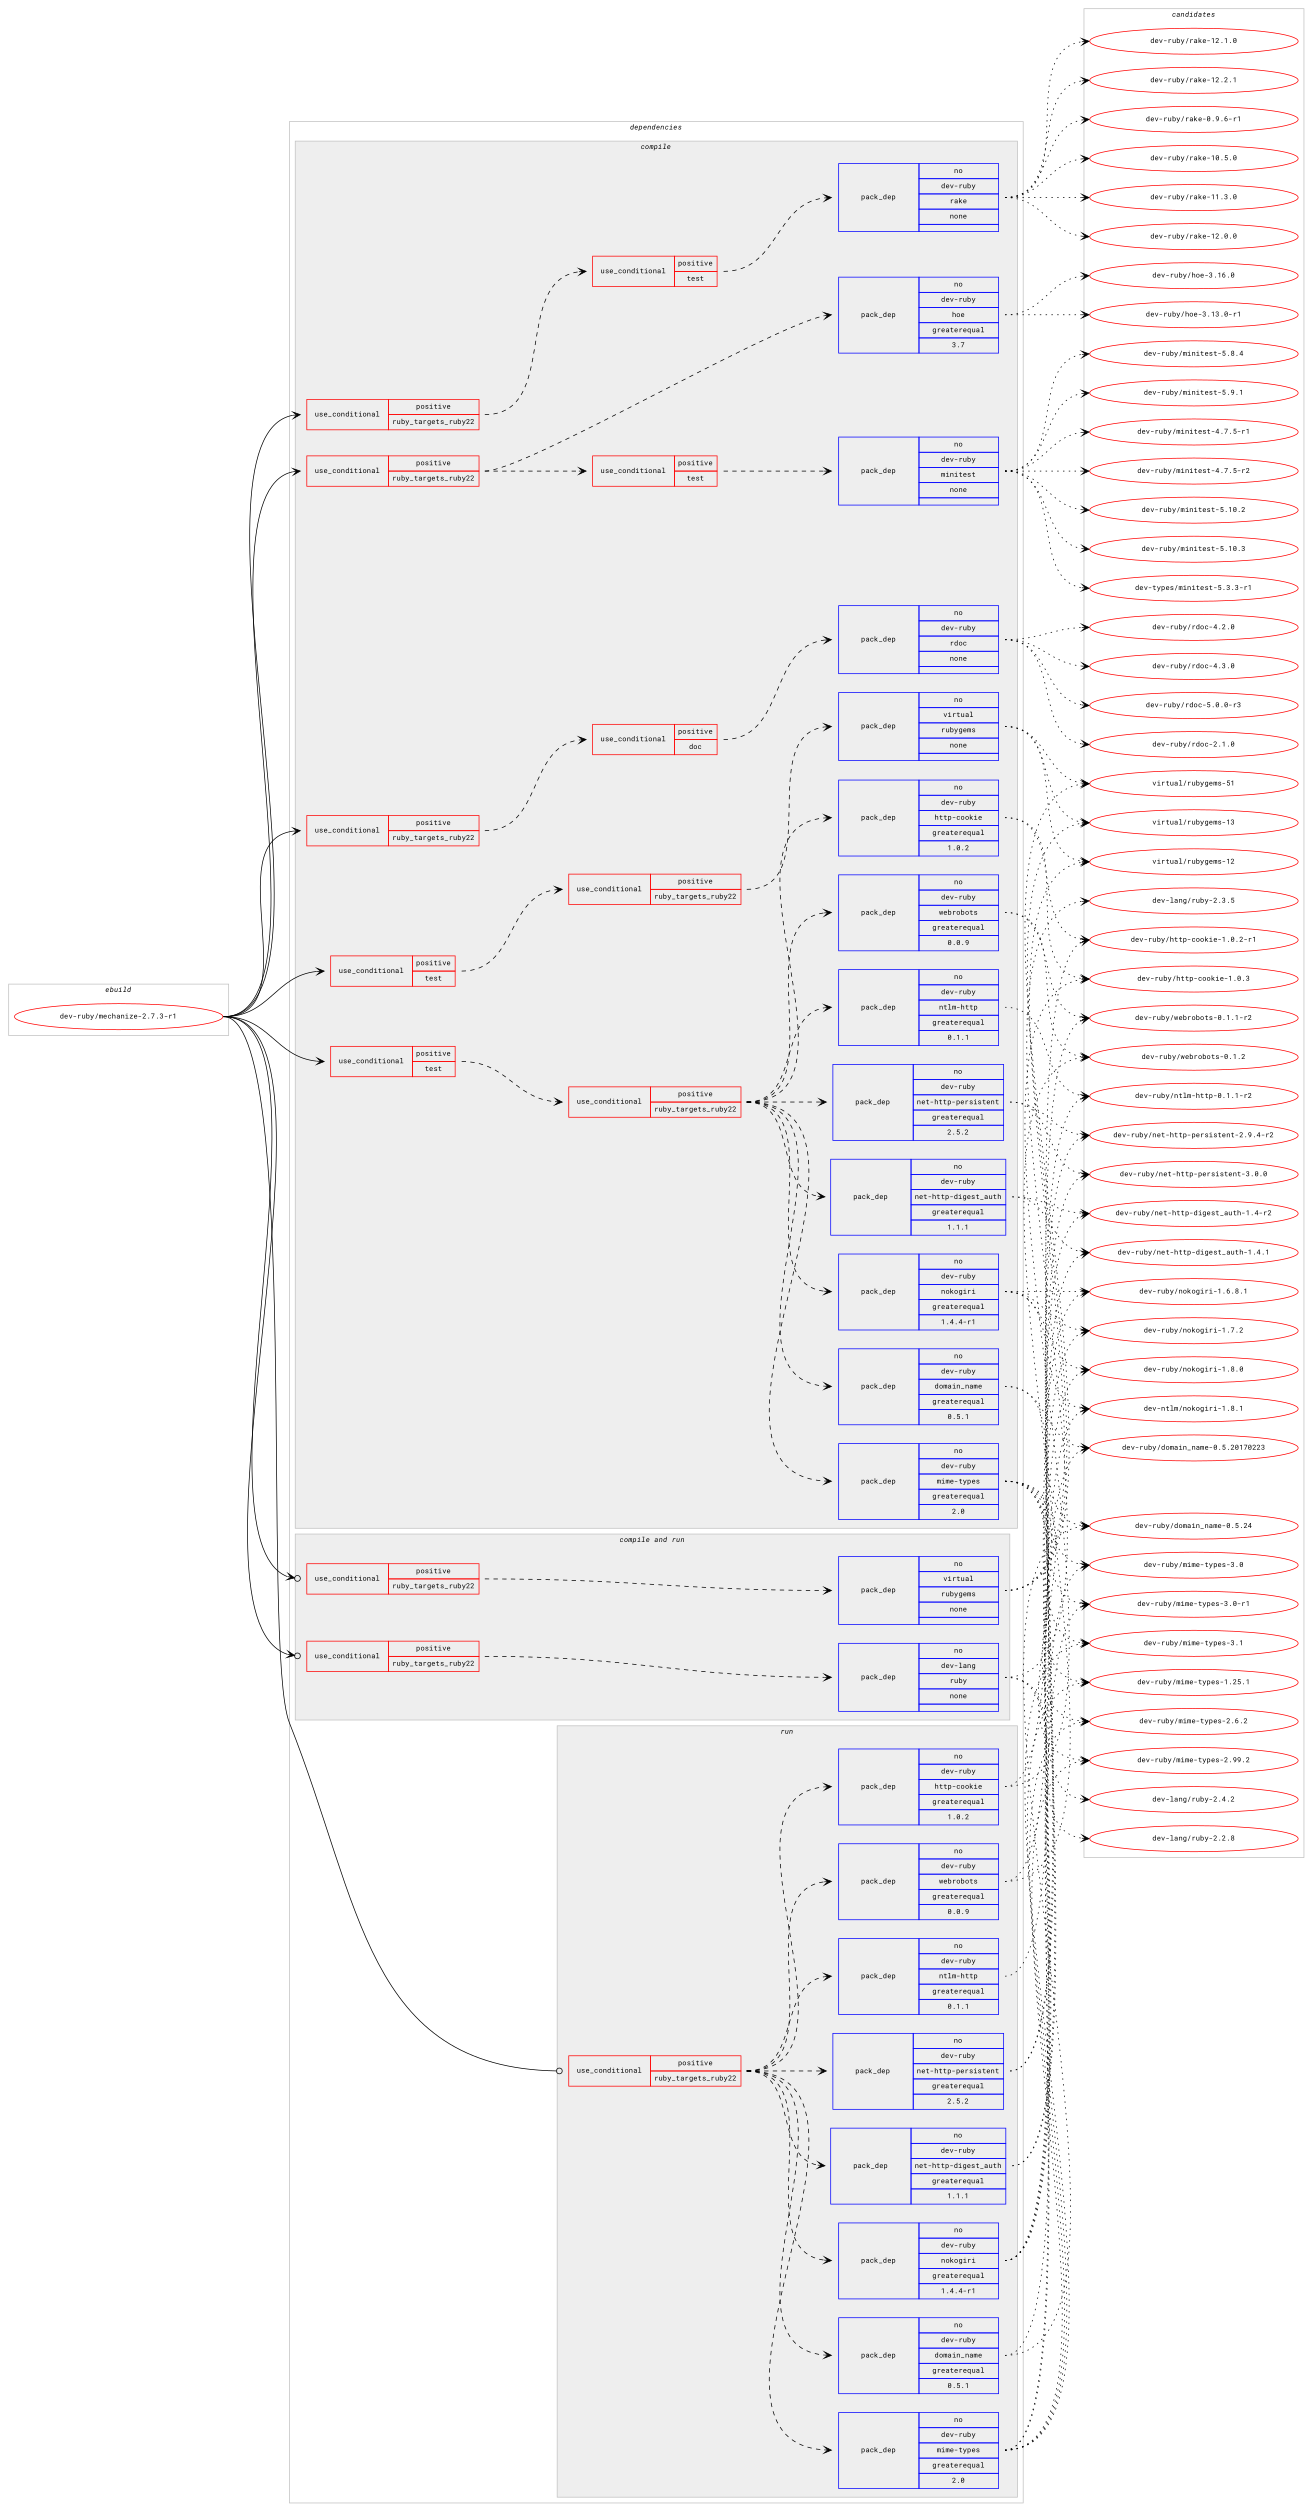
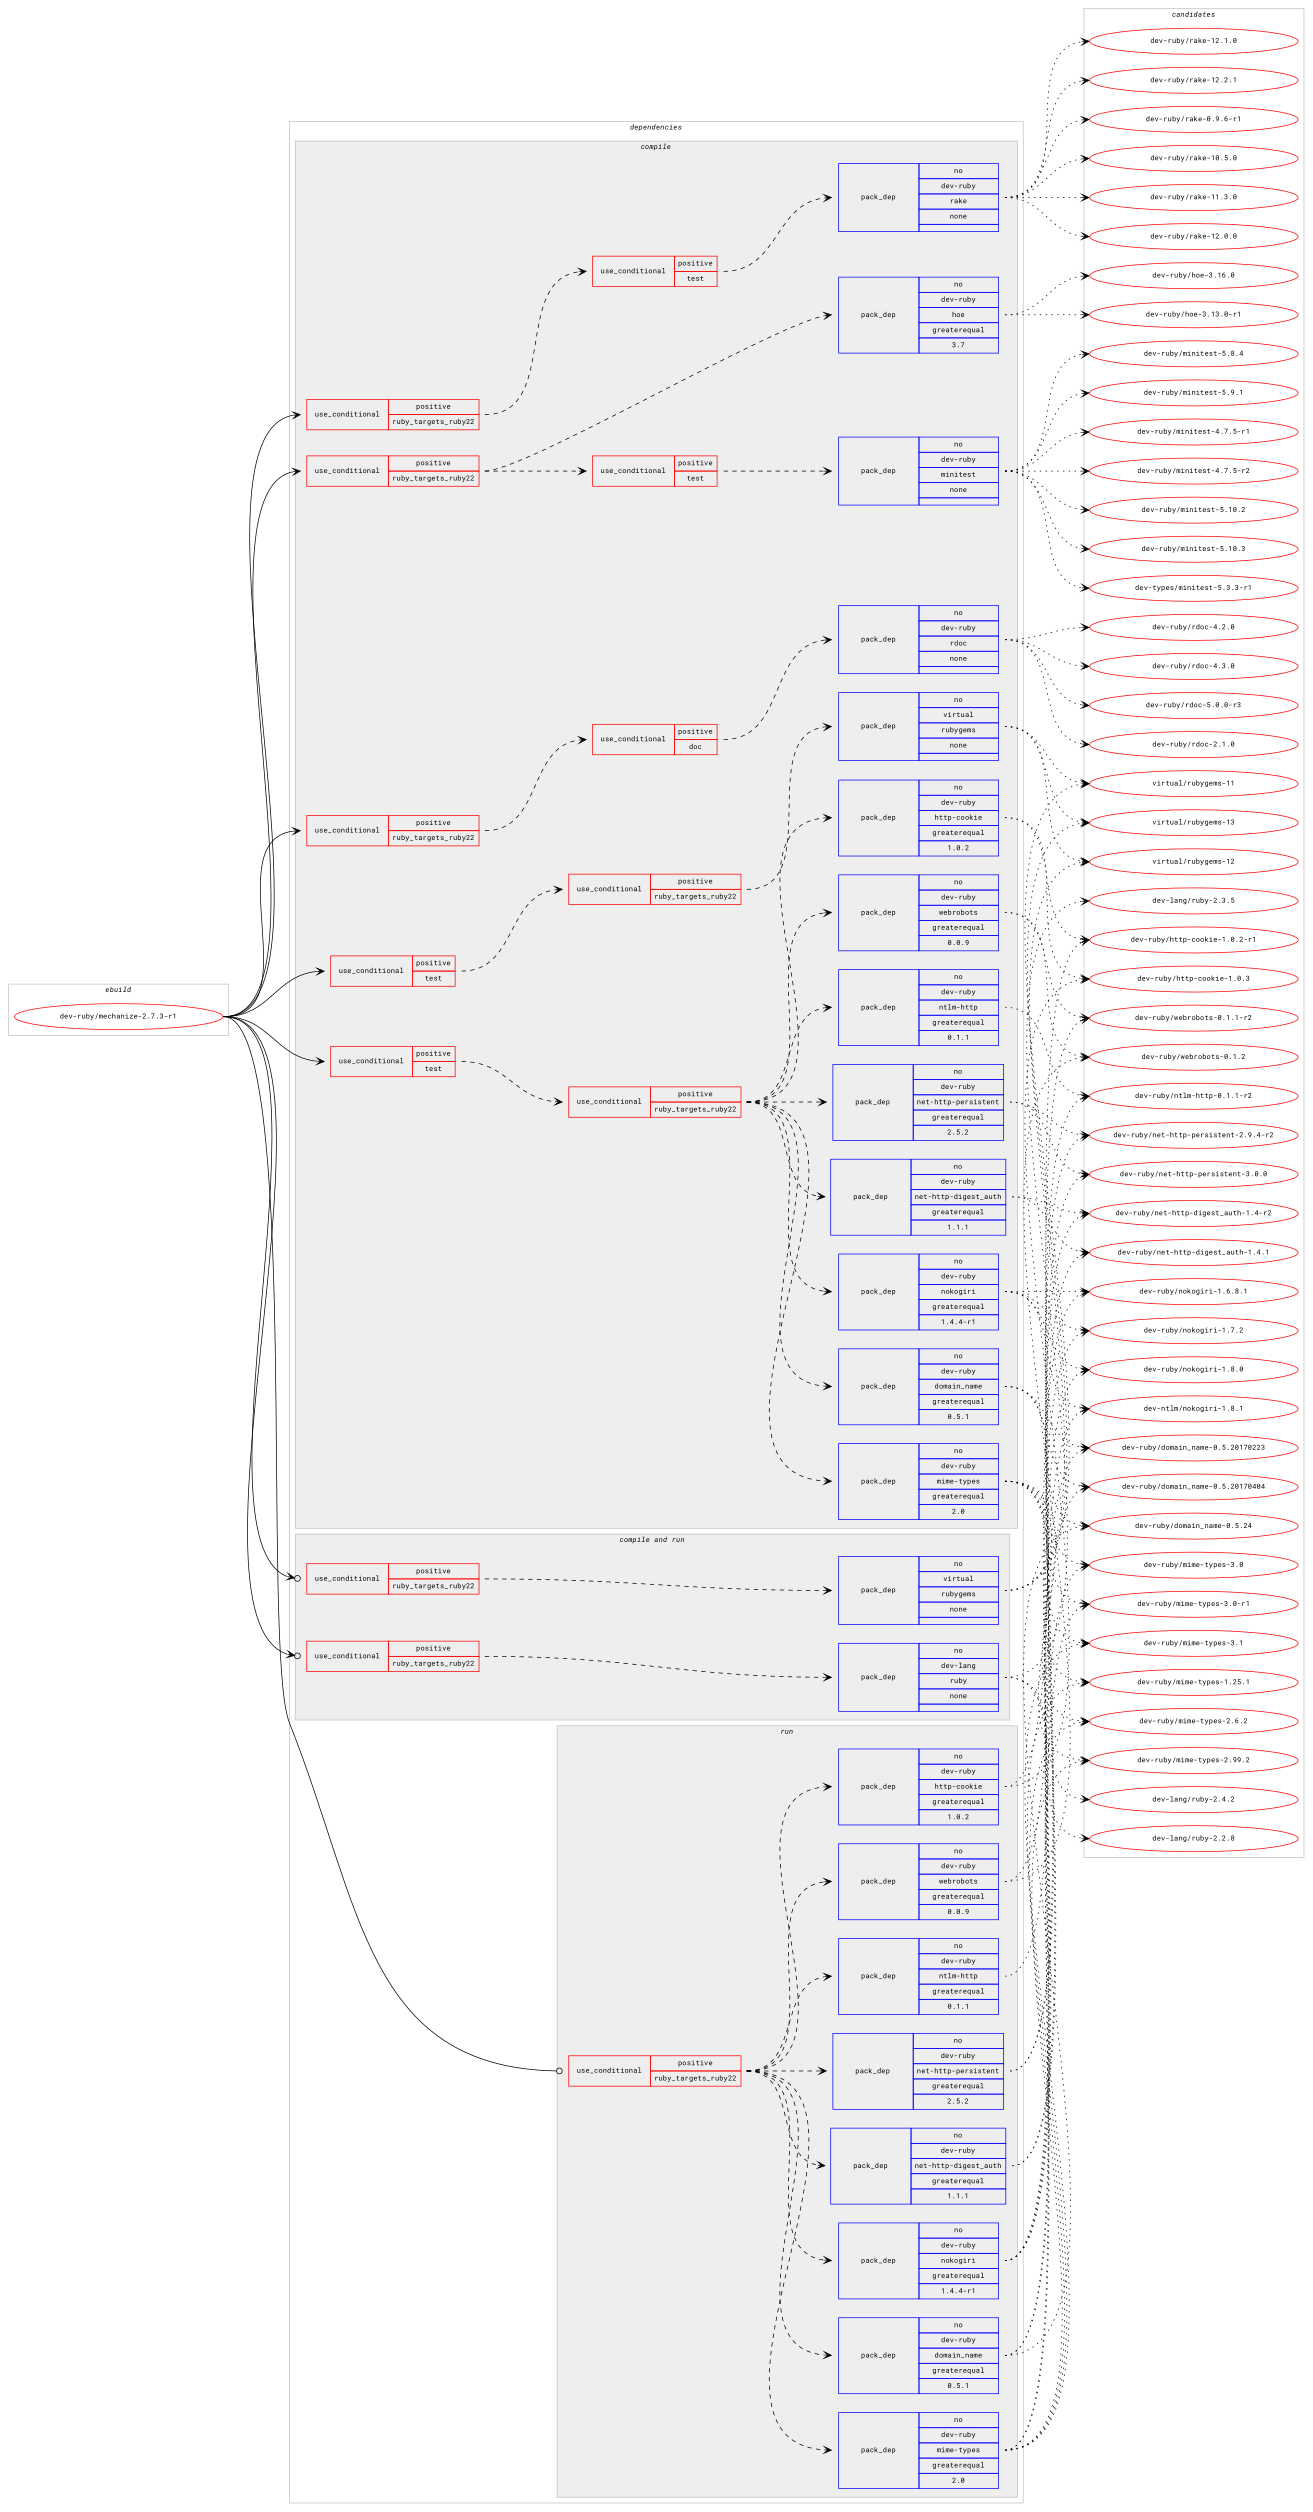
node "virtual/rubygems-51": label "virtual/rubygems-51" -> "virtual/rubygems-11"
node "dev-ruby/domain_name-0.5.20170404": added
